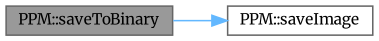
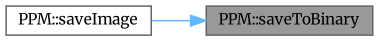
edge "PPM::saveToBinary" -> "PPM::saveImage": reversed
